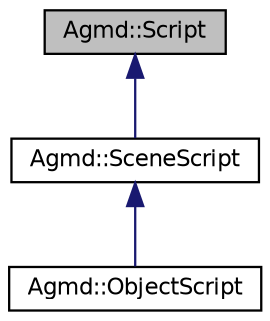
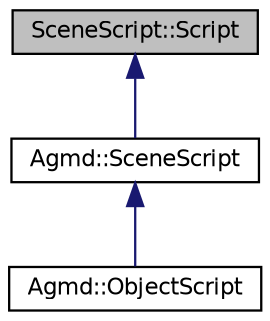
node "Agmd::Script": label "Agmd::Script" -> "SceneScript::Script"
